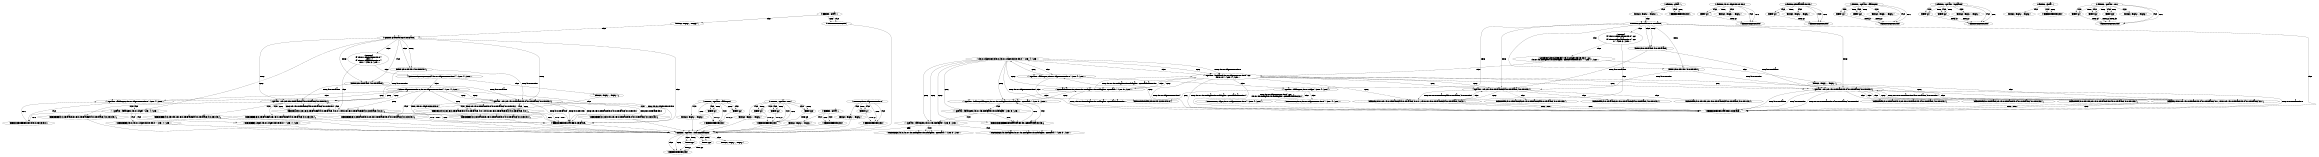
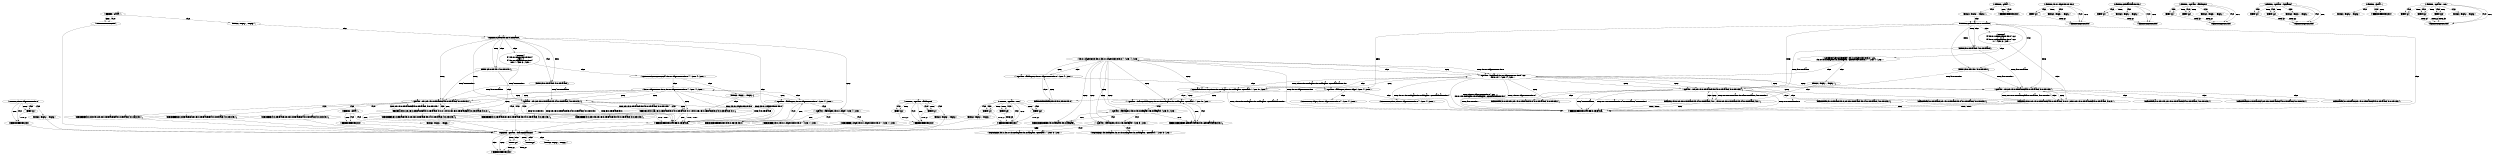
node "(FIELD_IDENTIFIER,views_delegate,views_delegate)": added
